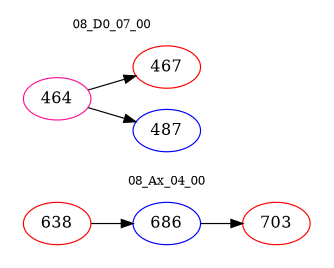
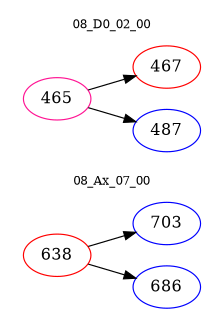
cluster "08_D0_07_00": label "08_D0_07_00" -> "08_D0_02_00"
node "464": label "464" -> "465"
cluster "08_Ax_04_00": label "08_Ax_04_00" -> "08_Ax_07_00"
edge "686" -> "703": now "638" -> "703"
node "703": color red -> blue
